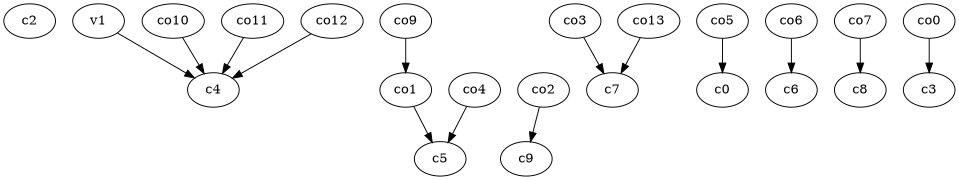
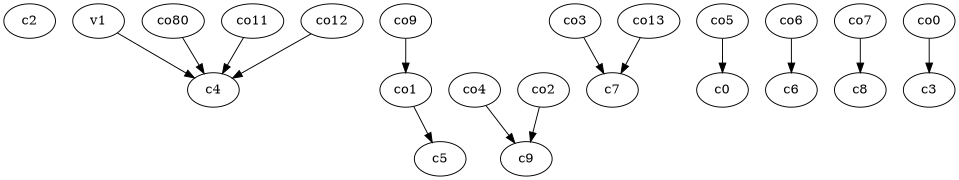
node "co10": label "co10" -> "co80"
edge "co4" -> "c5": now "co4" -> "c9"
